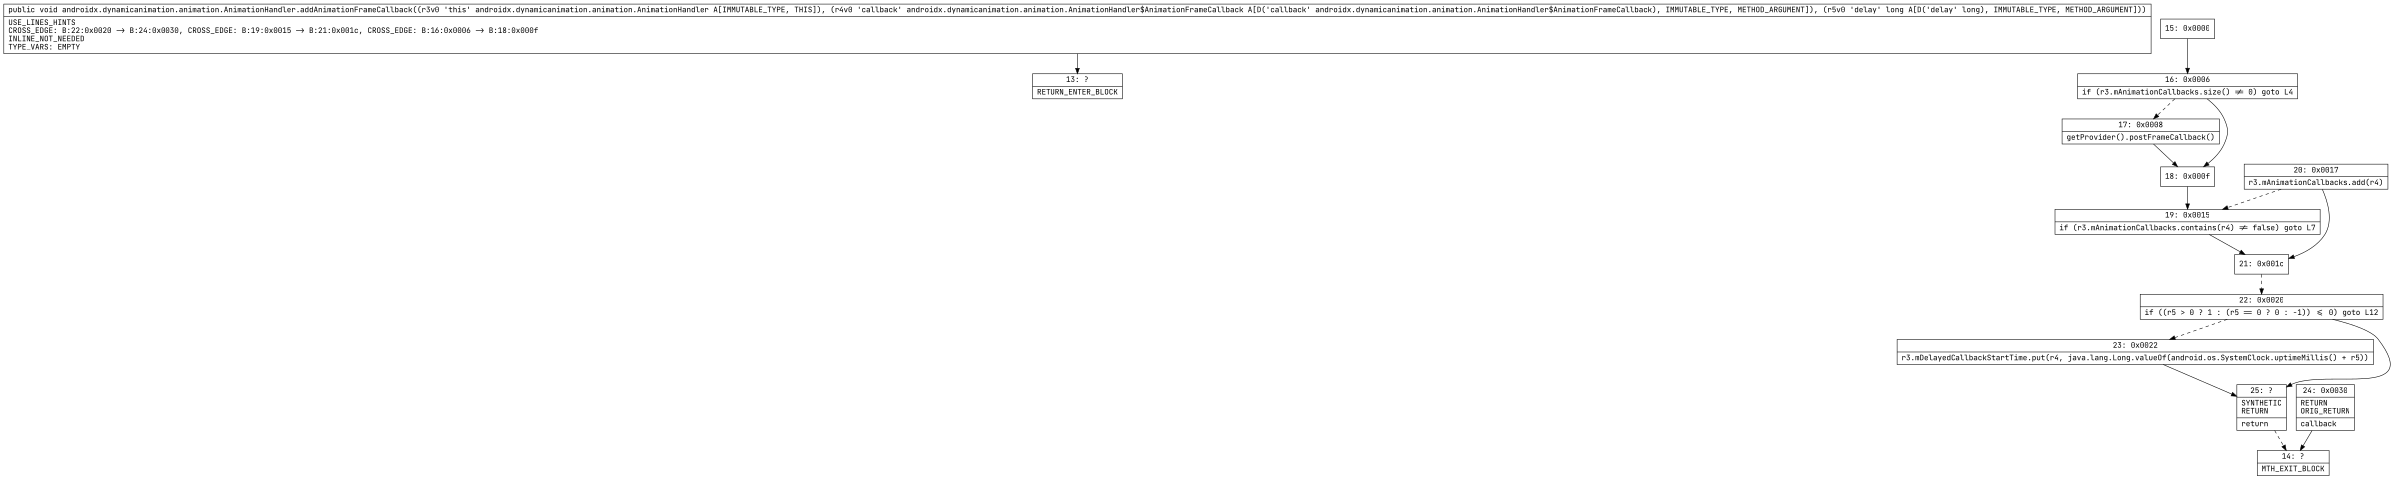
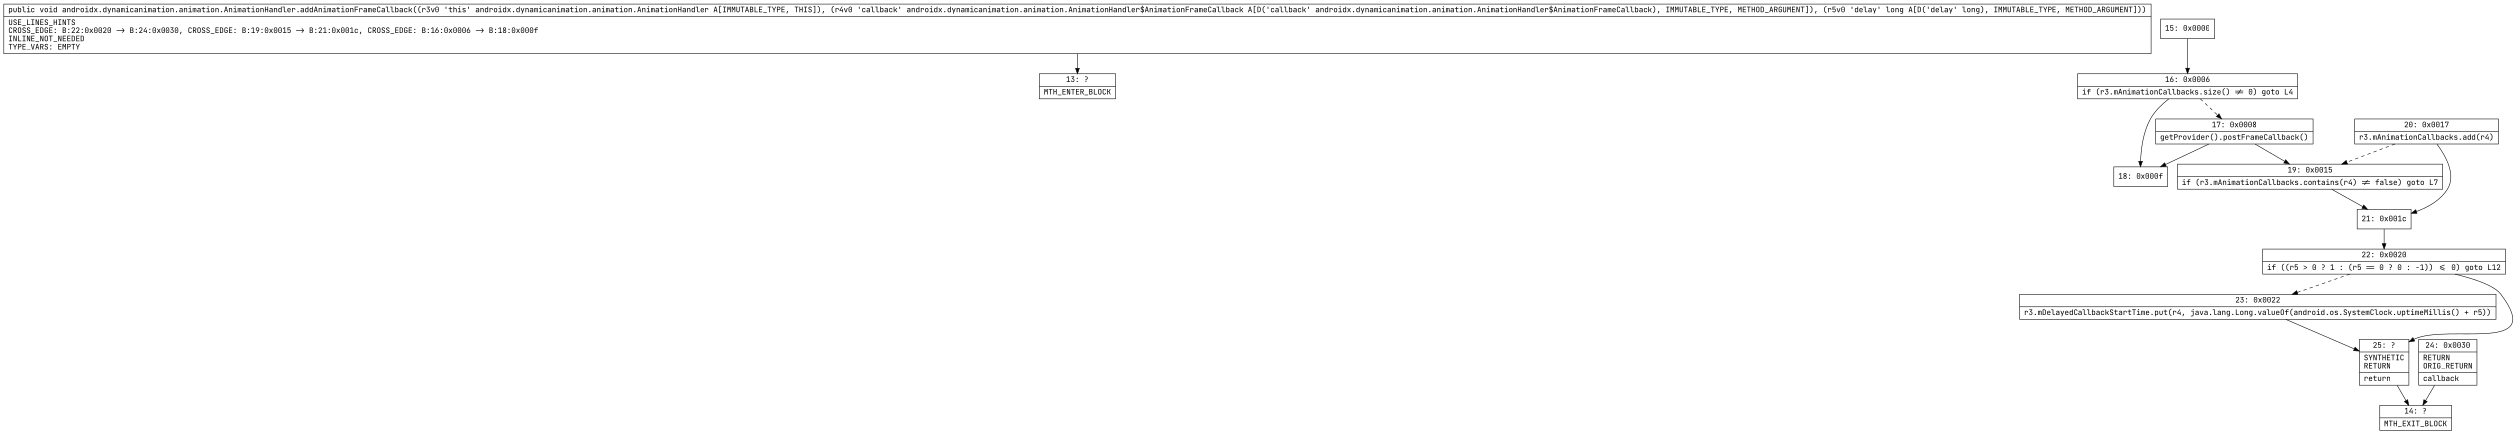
node "13: ?": text "RETURN_ENTER_BLOCK" -> "MTH_ENTER_BLOCK"
edge "18: 0x000f" -> "19: 0x0015": now "17: 0x0008" -> "19: 0x0015"
edge "21: 0x001c" -> "22: 0x0020": style dashed -> solid
edge "25: ?" -> "14: ?": style dashed -> solid
